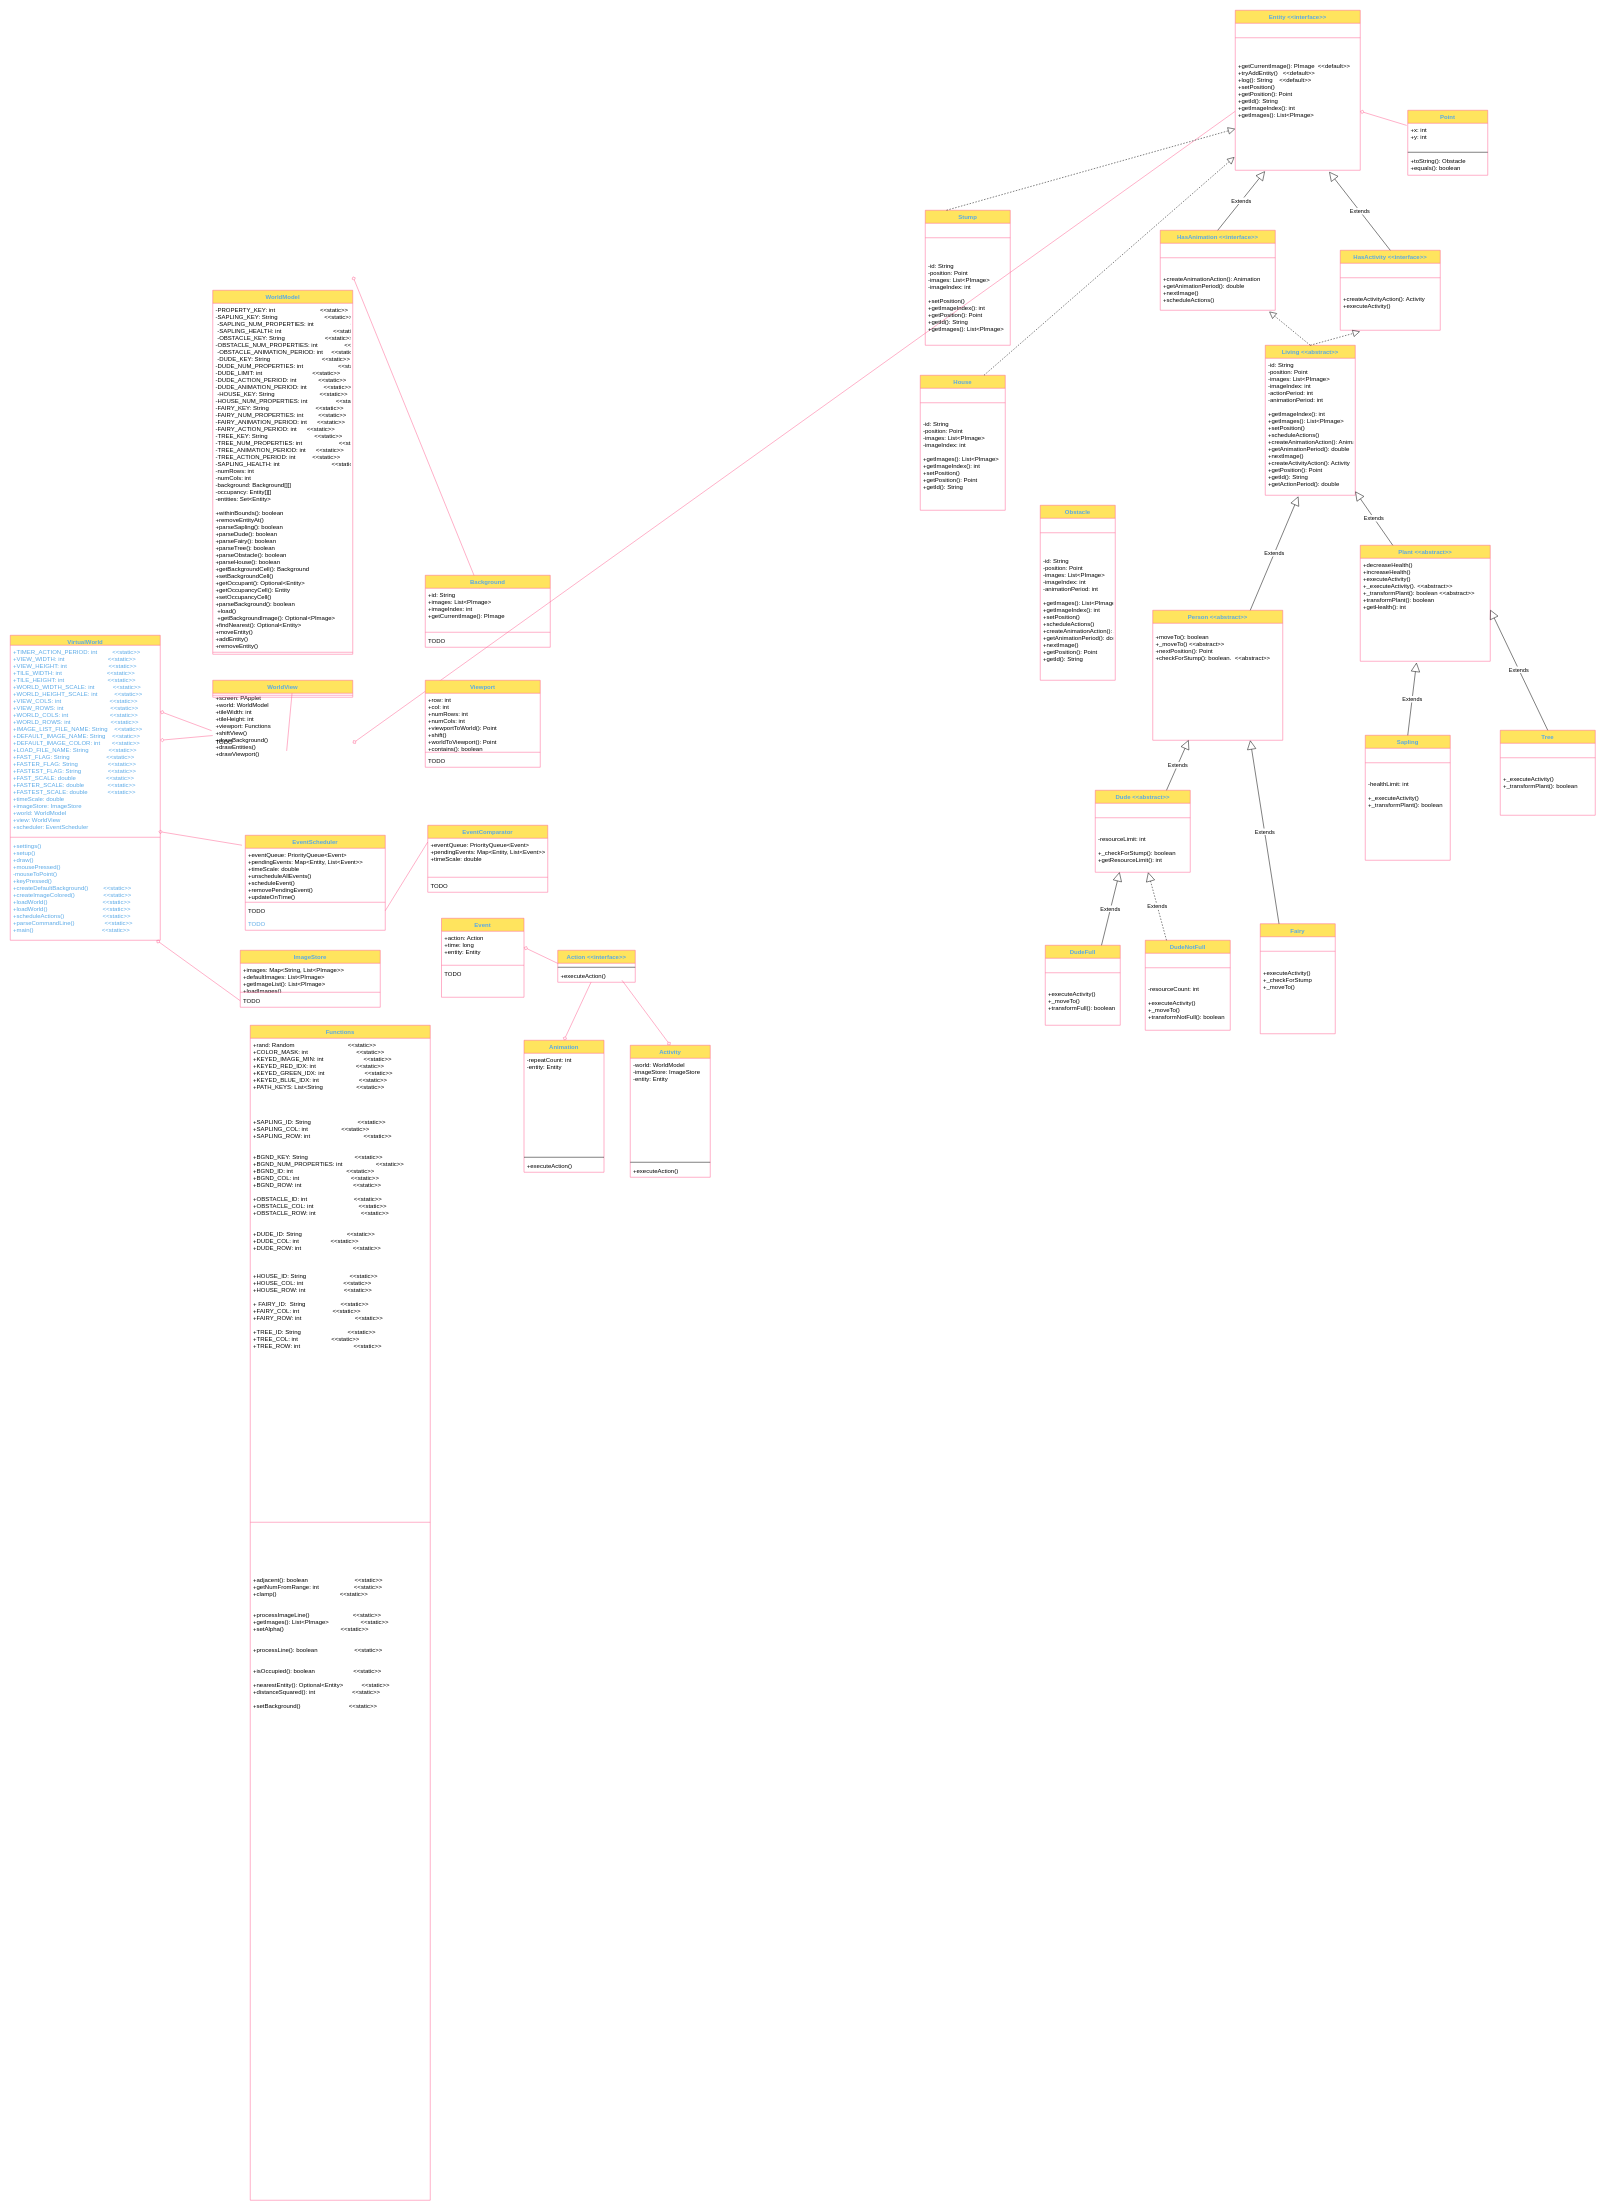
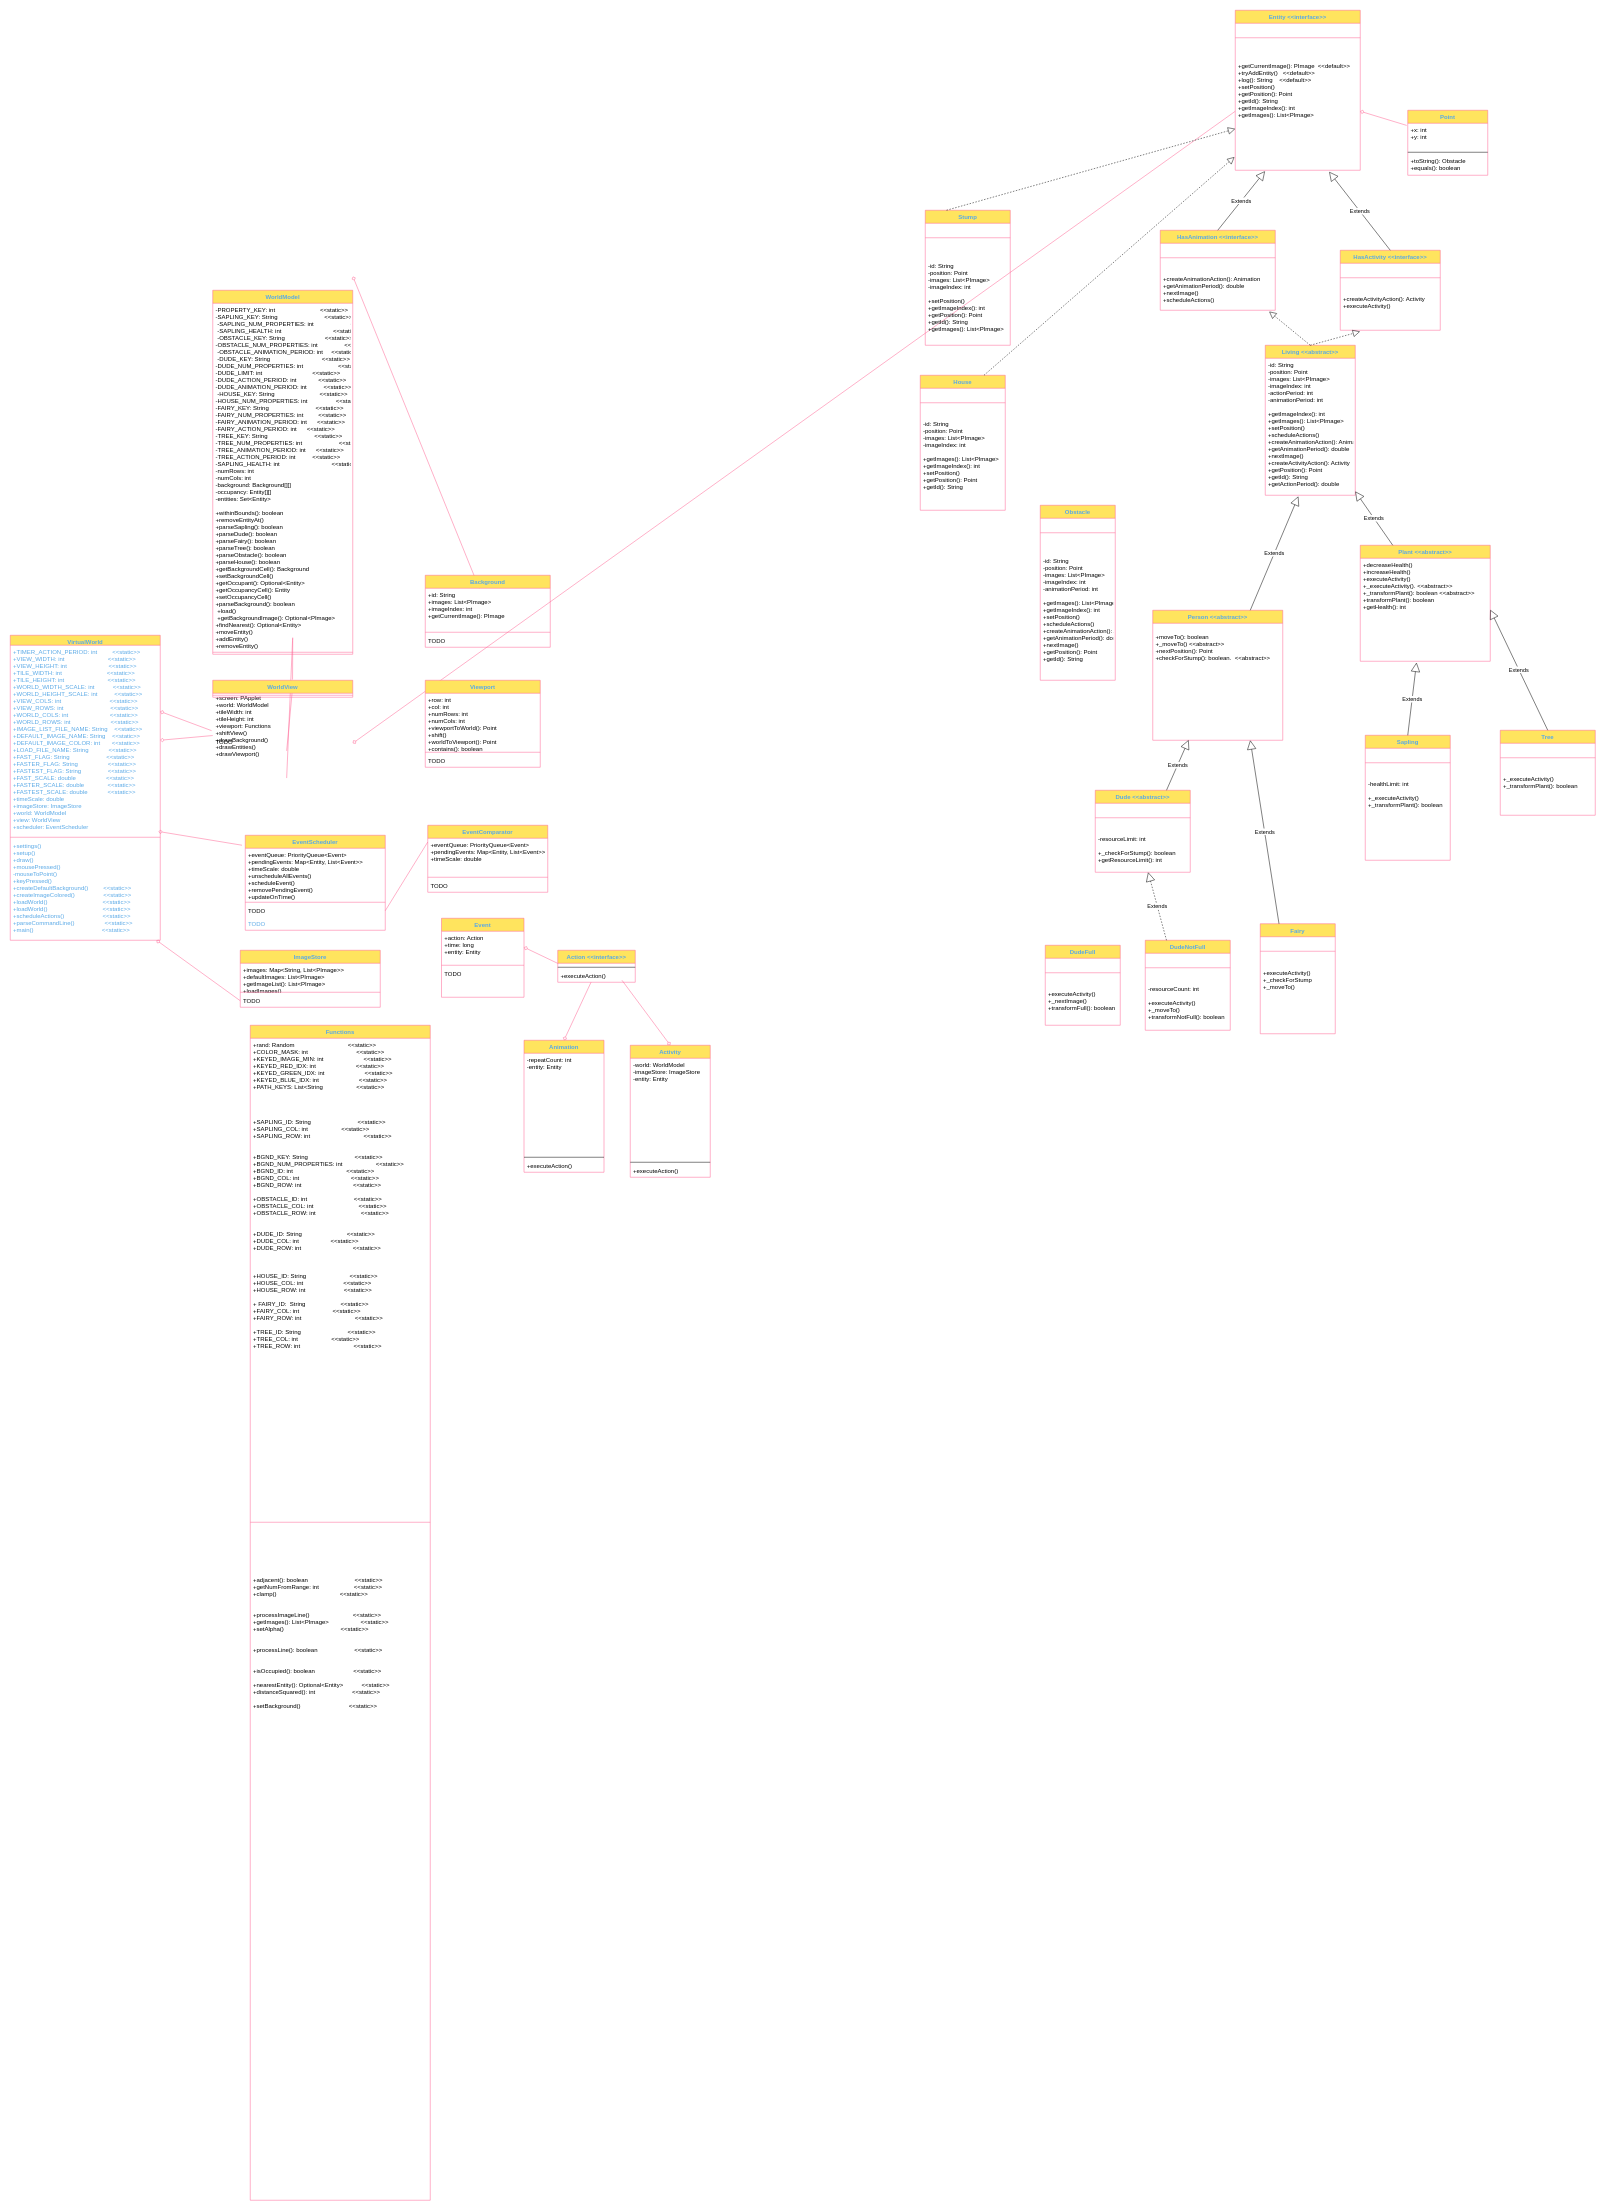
edge "WorldView" -- "+screen: PApplet +world: WorldModel +tileWidth: int +tileHeight: int +viewport: Functions +shiftView() +drawBackground() +drawEntities() +drawViewport()": added
edge "DudeFull" -> "-resourceLimit: int +_checkForStump(): boolean +getResourceLimit(): int": removed, label "Extends"
node "+executeActivity() +_moveTo() +transformFull(): boolean": label "+executeActivity() +_moveTo() +transformFull(): boolean" -> "+executeActivity() +_nextImage() +transformFull(): boolean"
